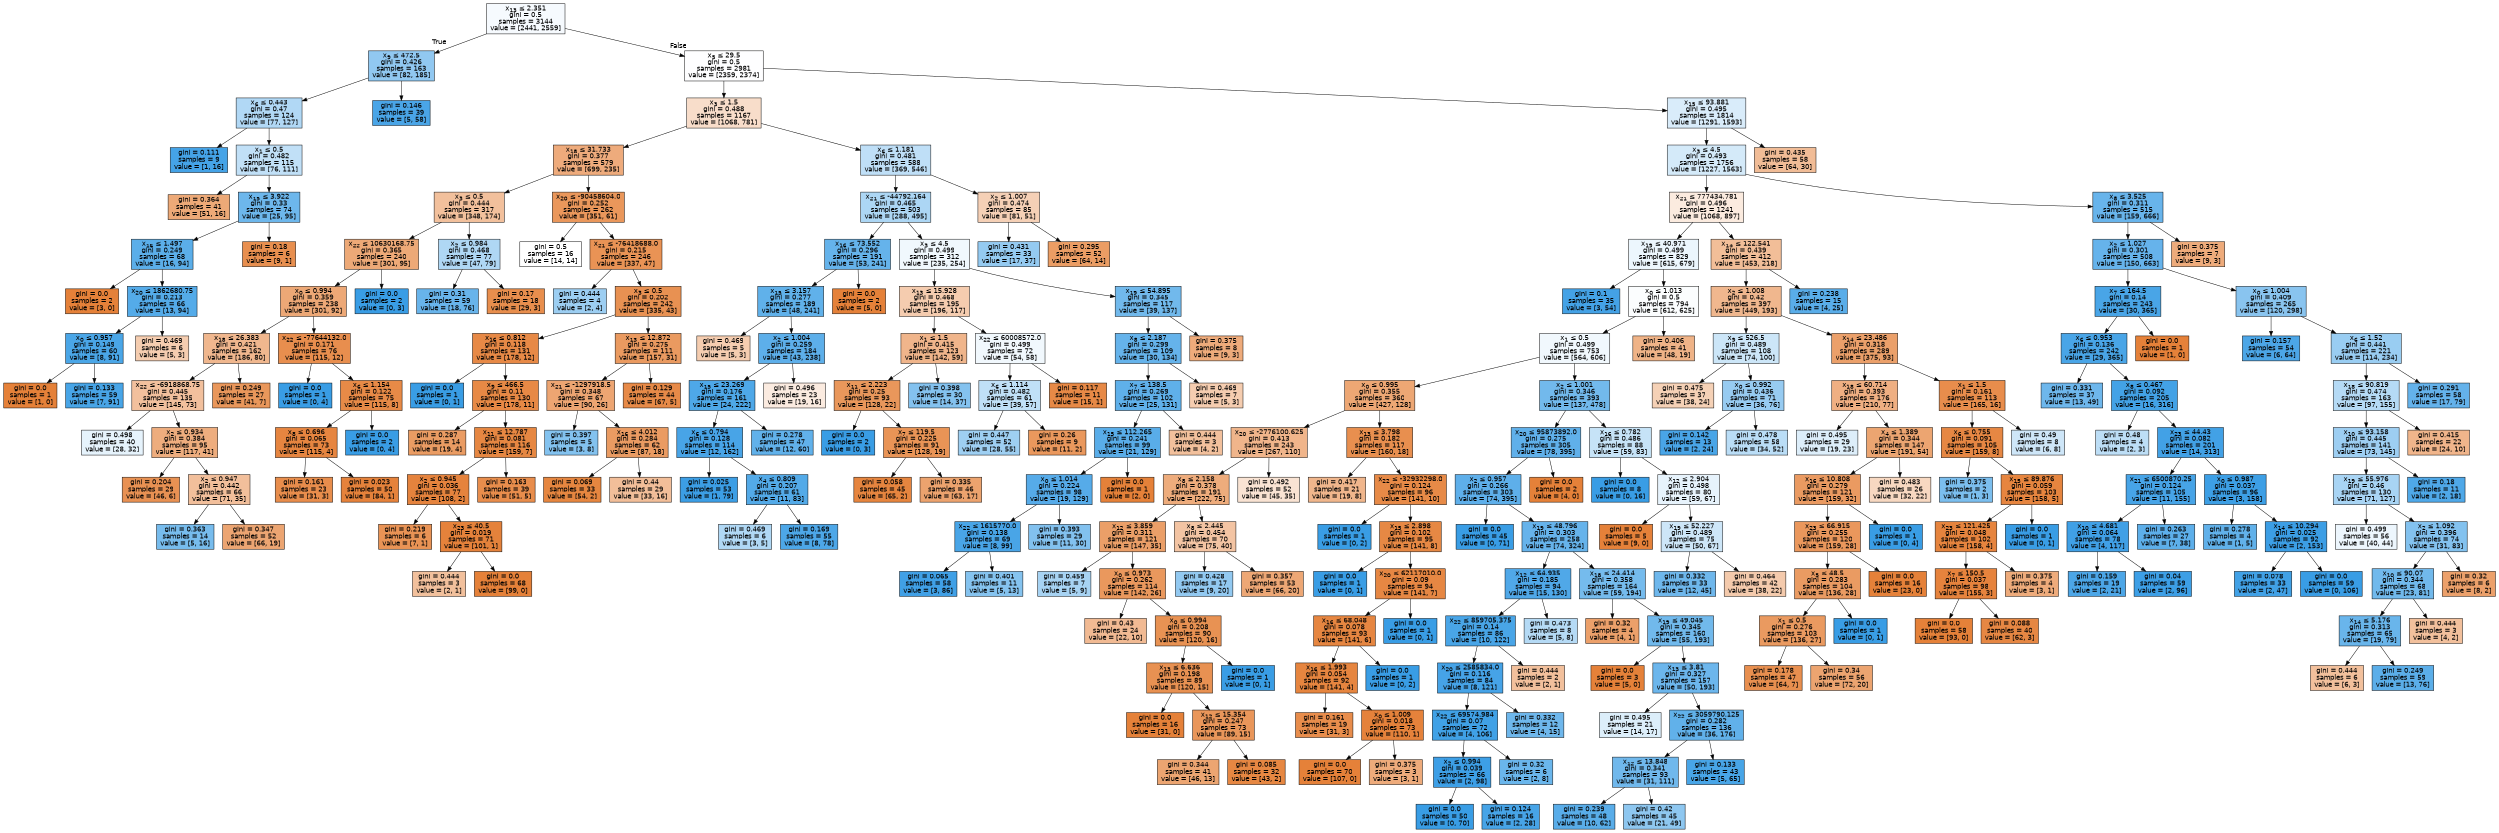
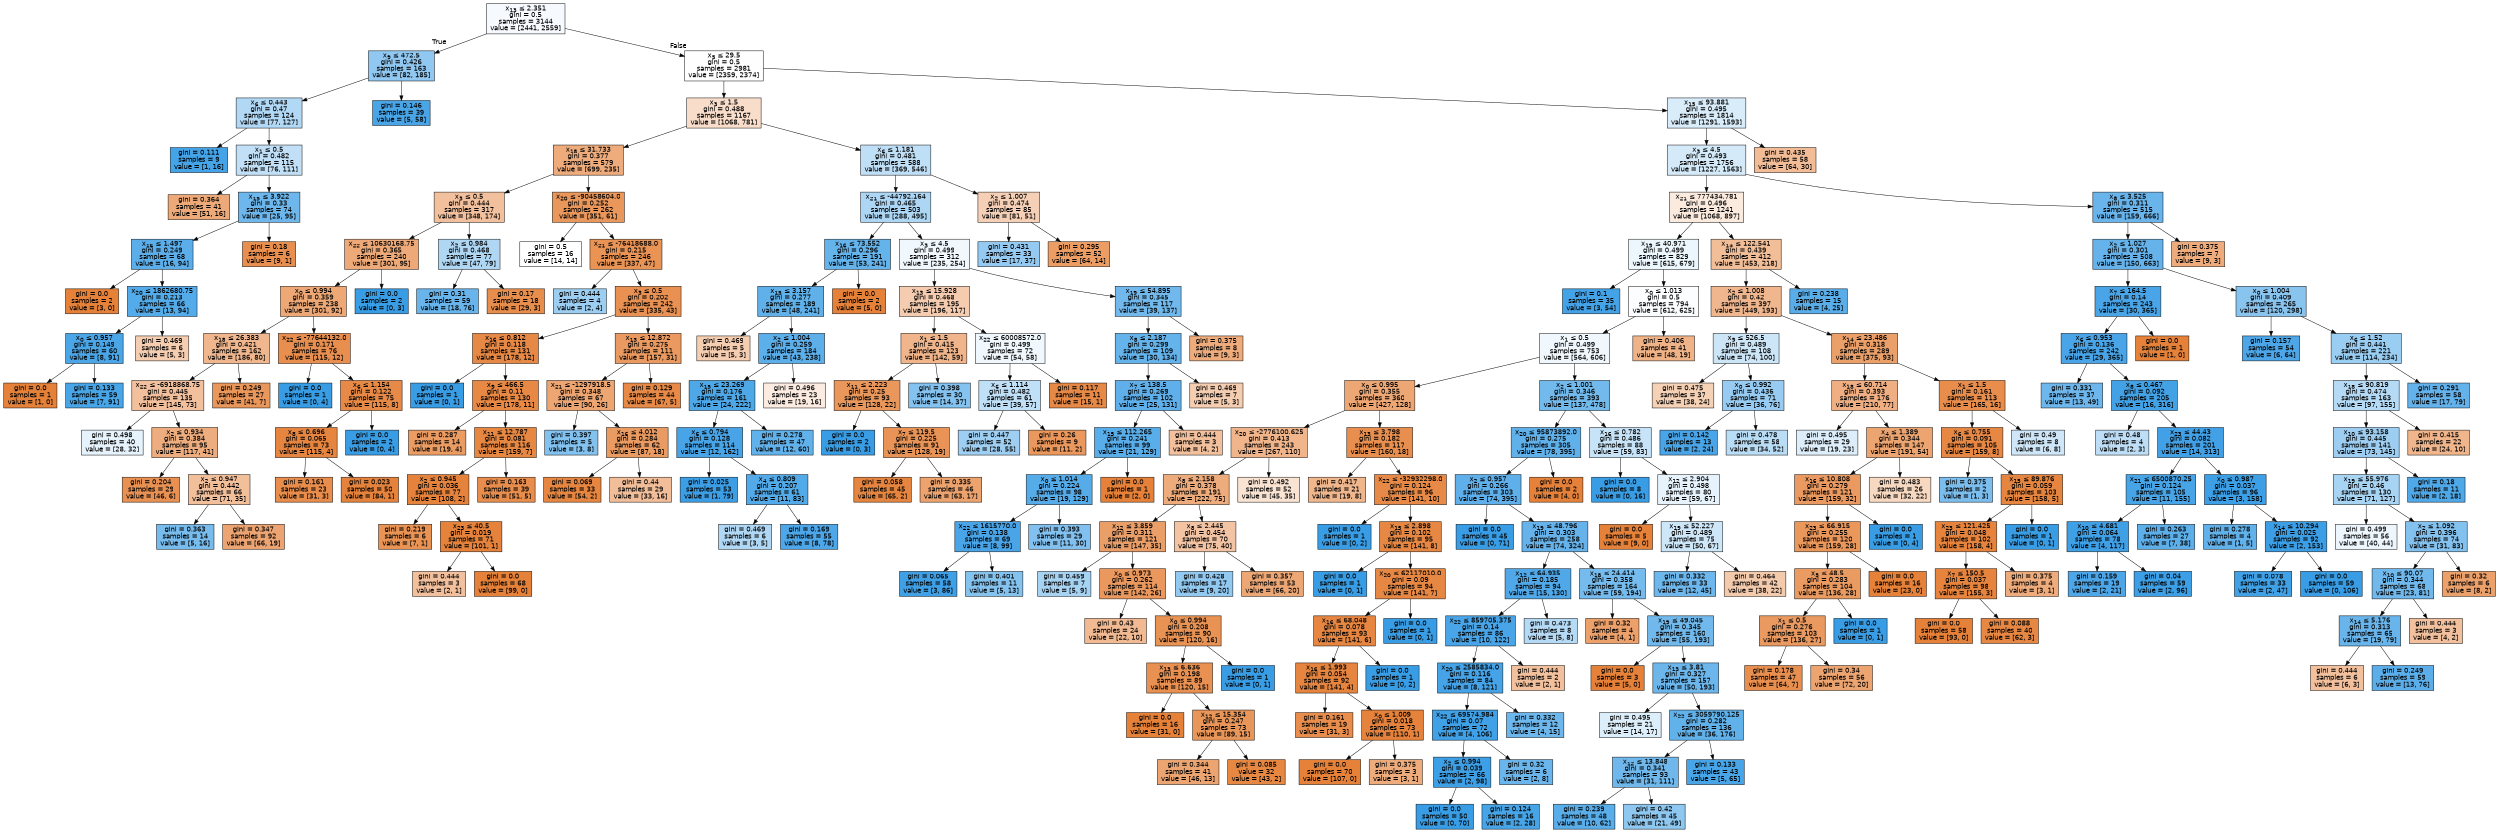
node "gini = 0.347": text "samples = 52" -> "samples = 92"
node "gini = 0.085": text "samples = 32" -> "value = 32"
